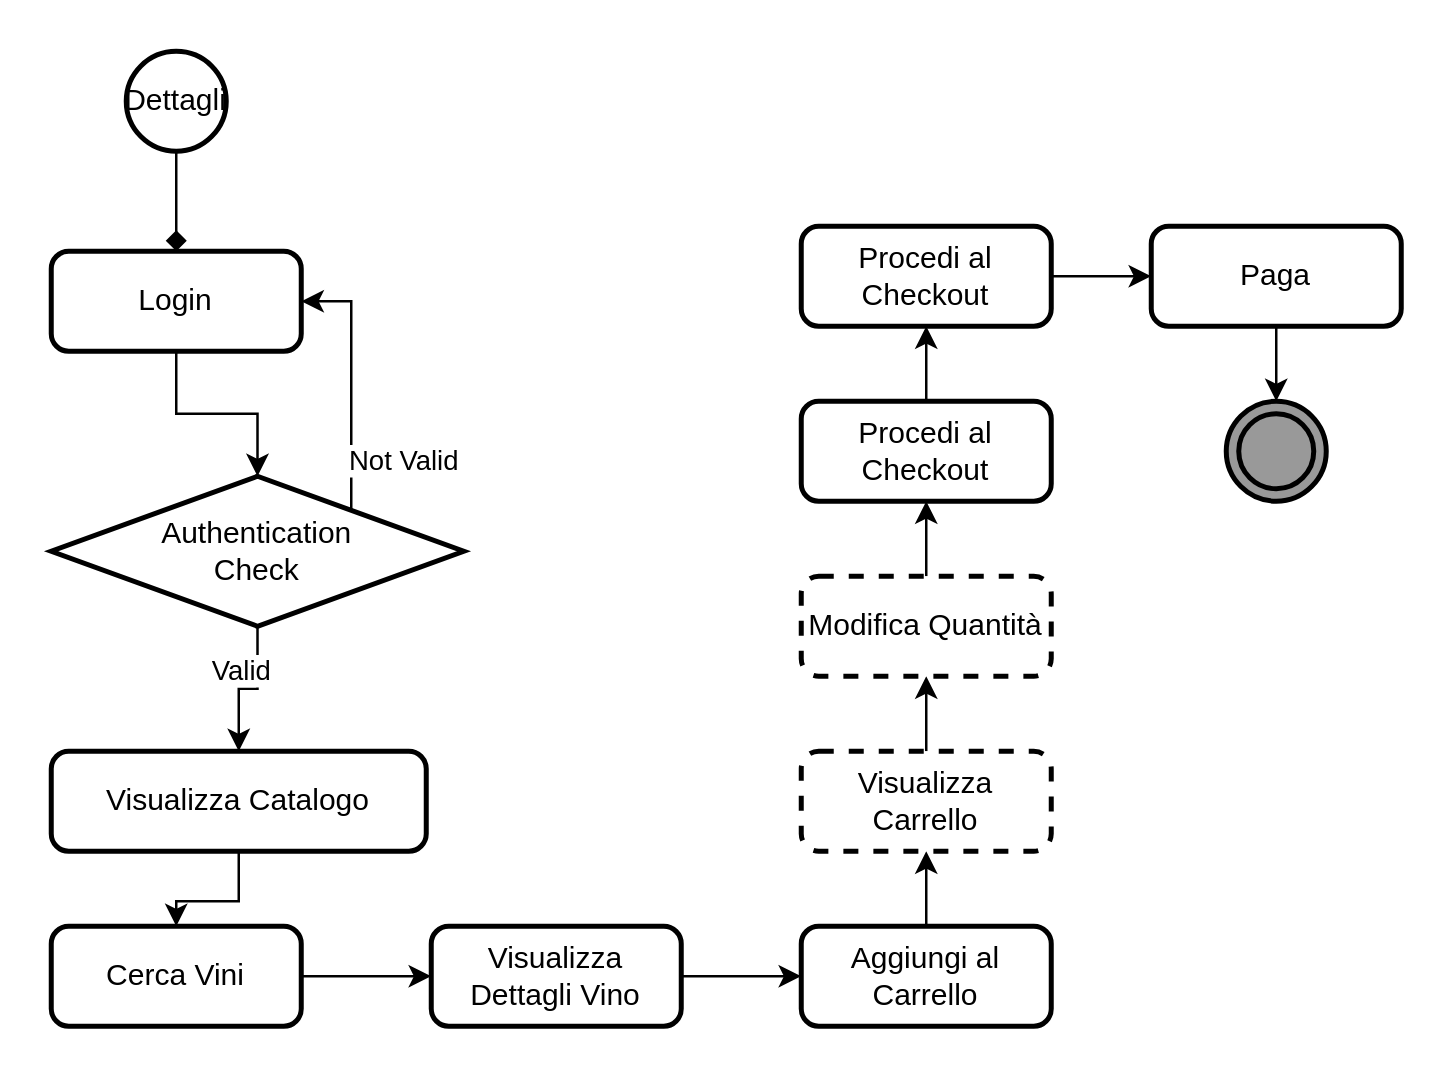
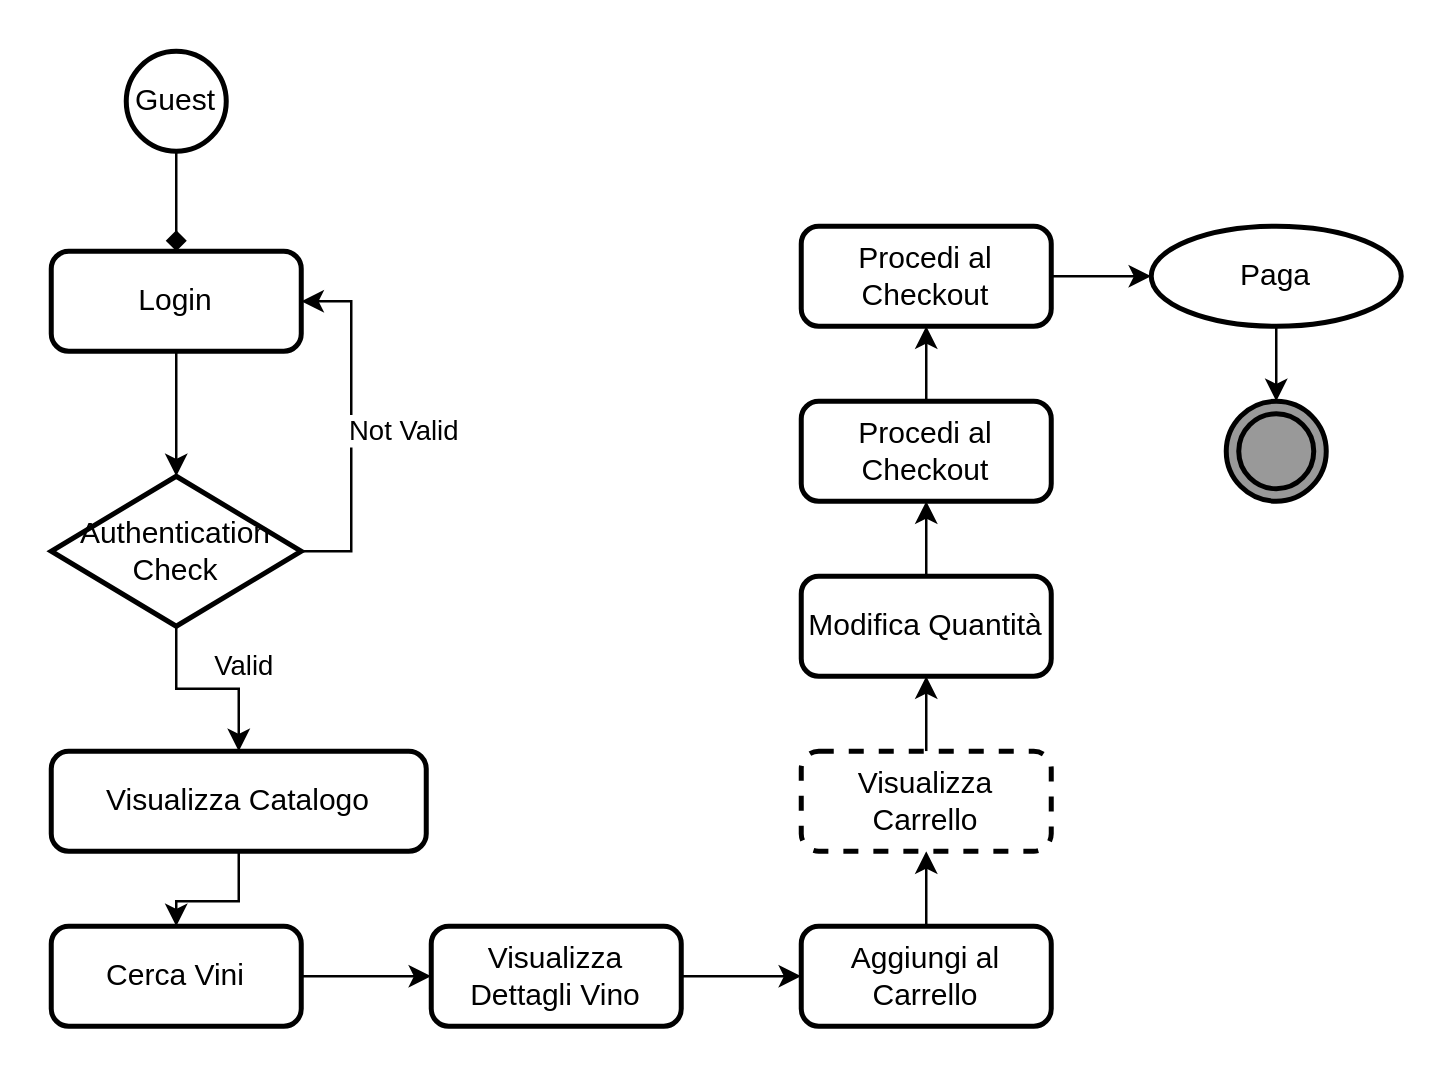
node "Dettagli": label "Dettagli" -> "Guest"
node "Paga": shape rounded rectangle -> ellipse
node "Authentication Check": size 413x150 -> 250x150
node "Modifica Quantità": style dashed -> solid
